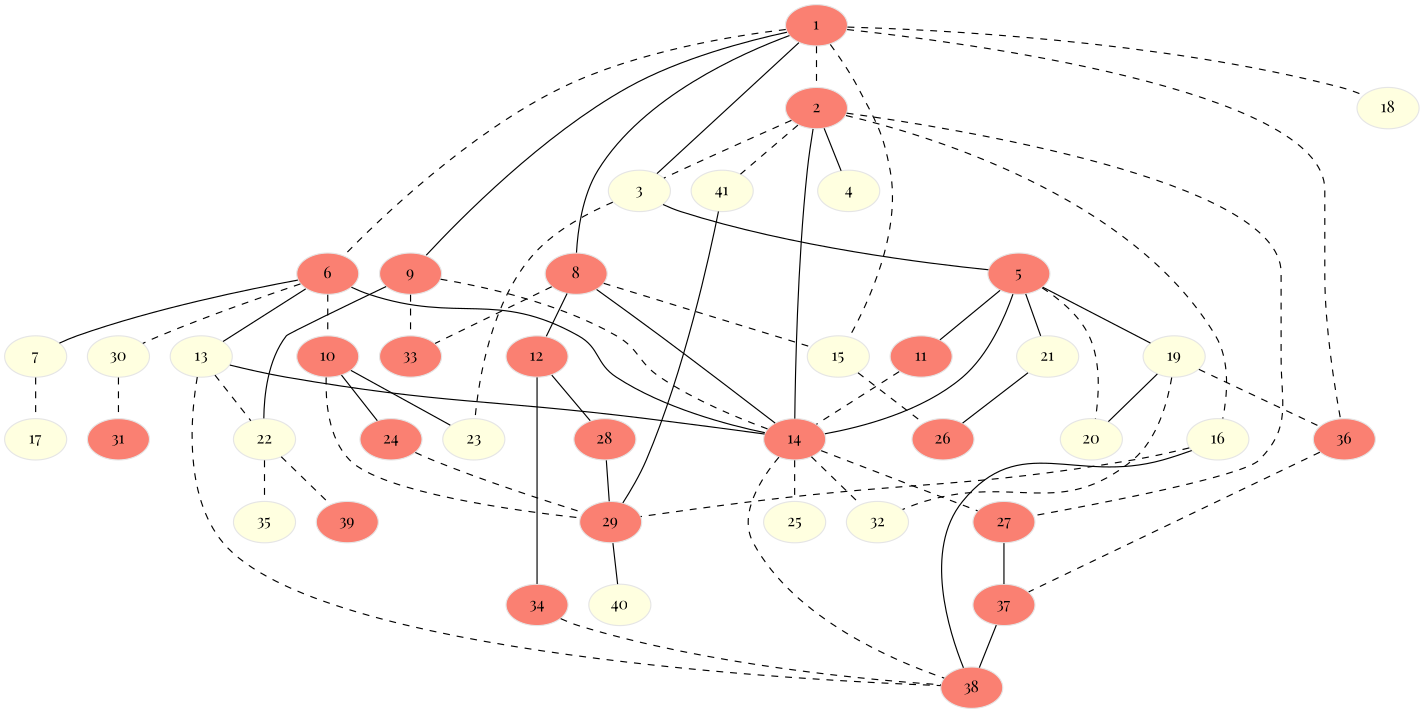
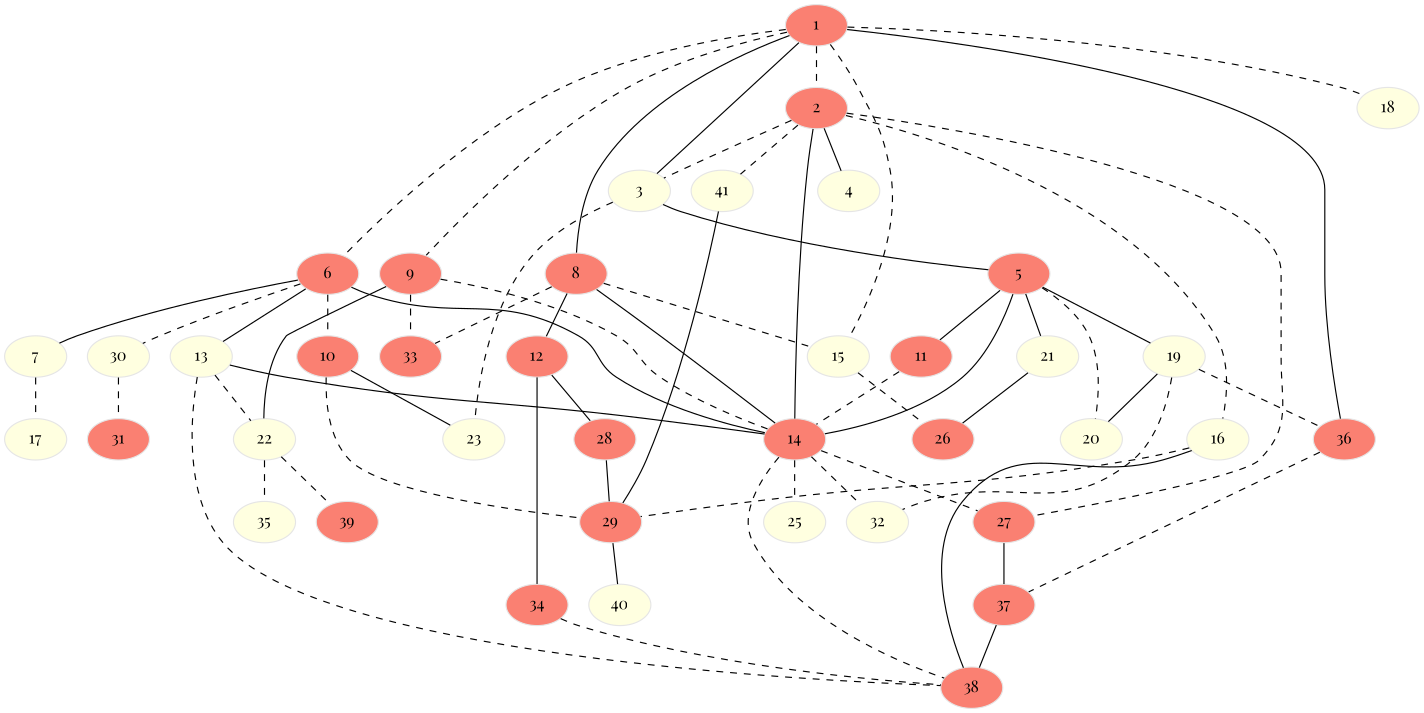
edge "1" -- "36": style dashed -> solid
edge "1" -- "9": style solid -> dashed
node "24": removed
